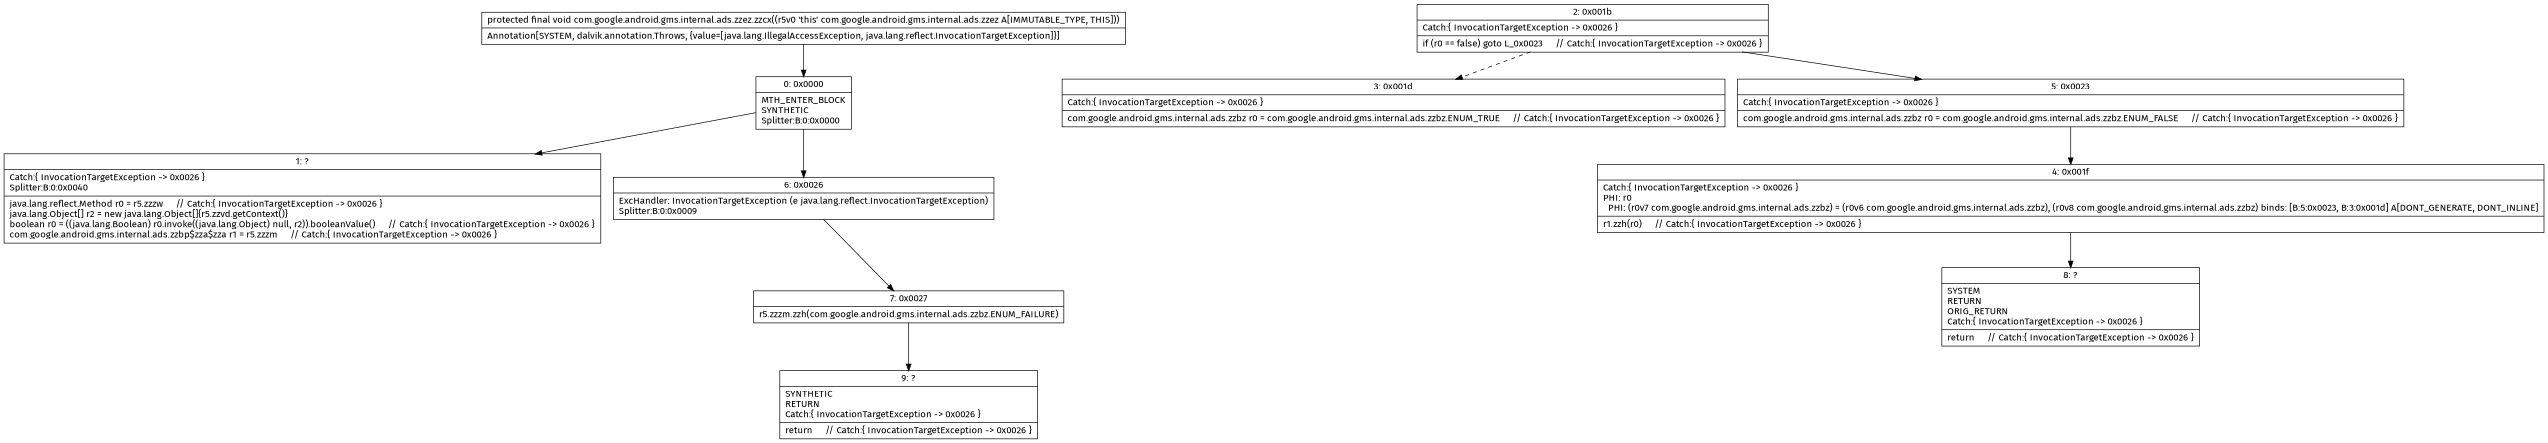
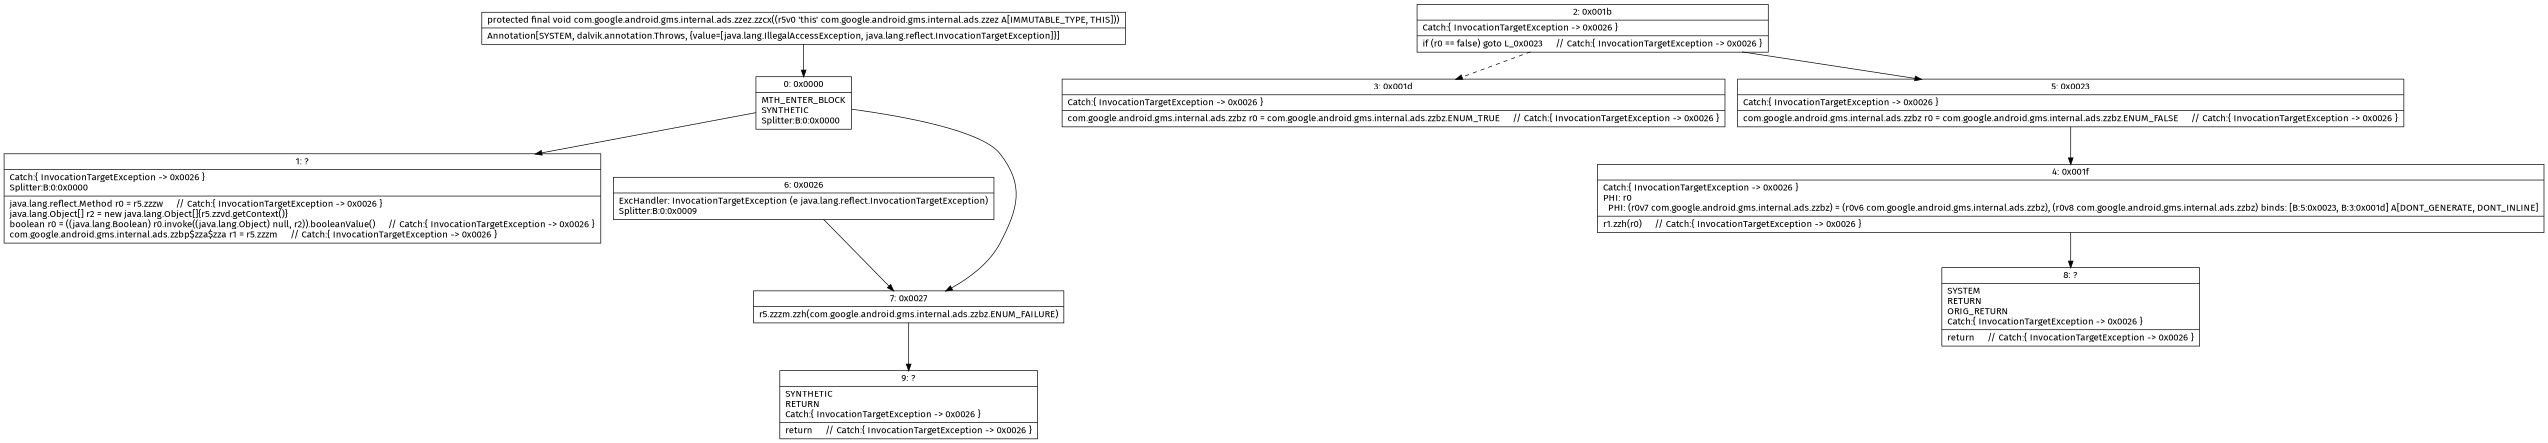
edge "0: 0x0000" -> "6: 0x0026": now "0: 0x0000" -> "7: 0x0027"
node "1: ?": text "Splitter:B:0:0x0040" -> "Splitter:B:0:0x0000"
